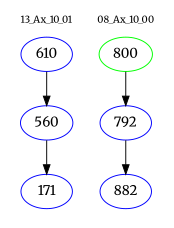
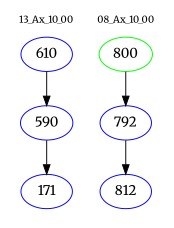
cluster "13_Ax_10_01": label "13_Ax_10_01" -> "13_Ax_10_00"
node "560": label "560" -> "590"
node "882": label "882" -> "812"
